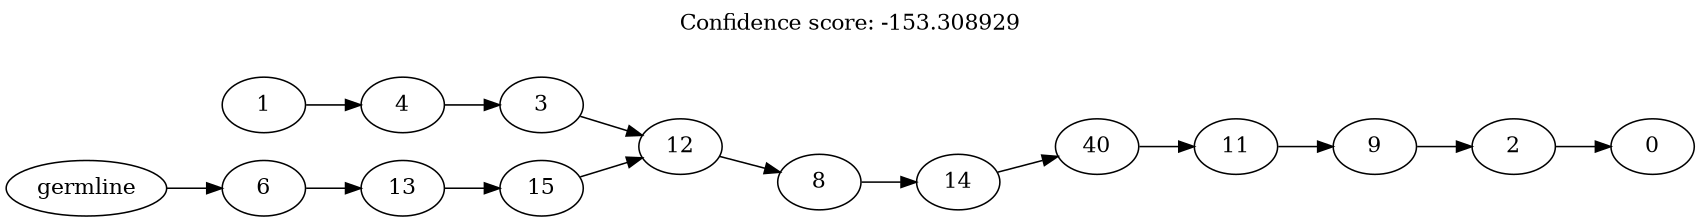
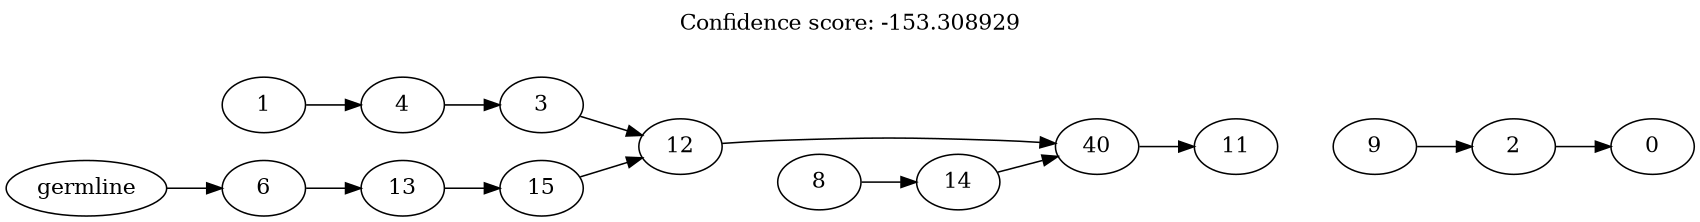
edge "11" -> "9": removed
edge "12" -> "8": now "12" -> "40"
